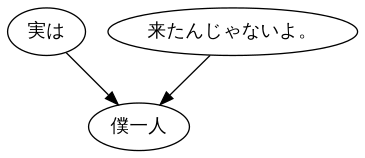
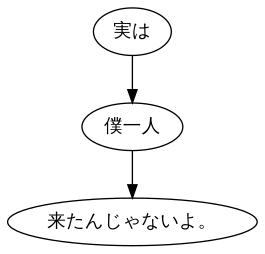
edge "来たんじゃないよ。" -> "僕一人": reversed
